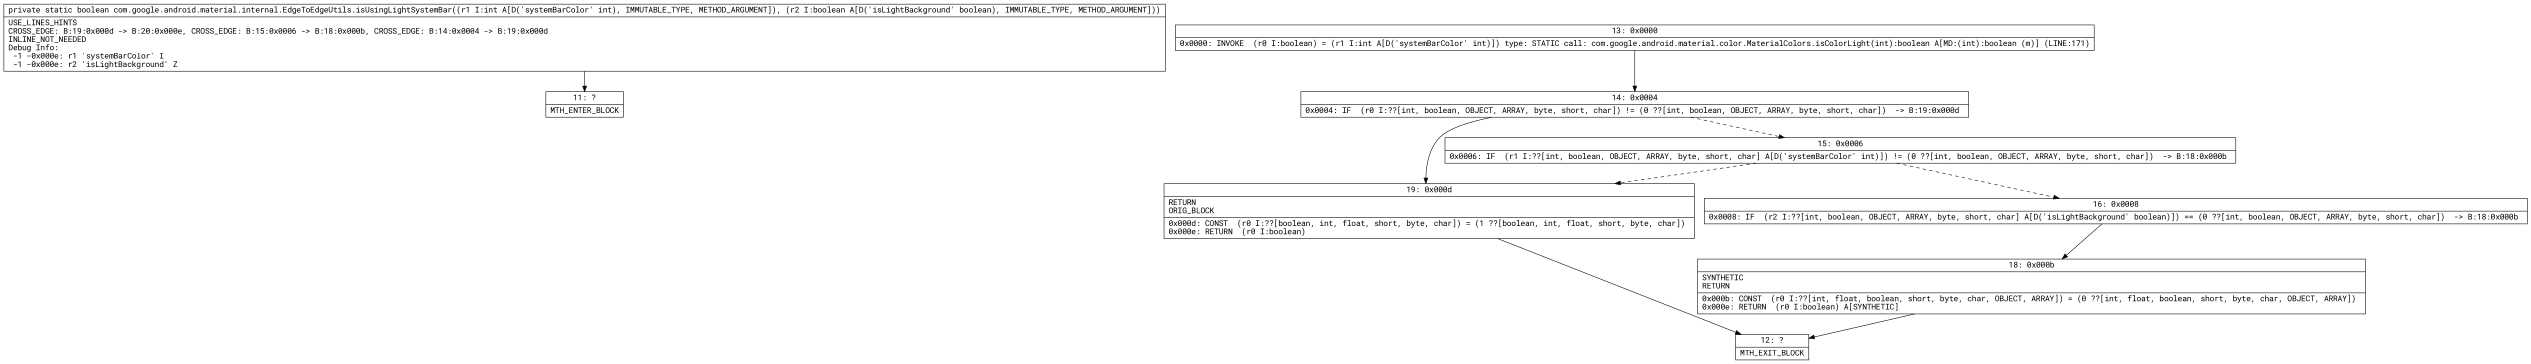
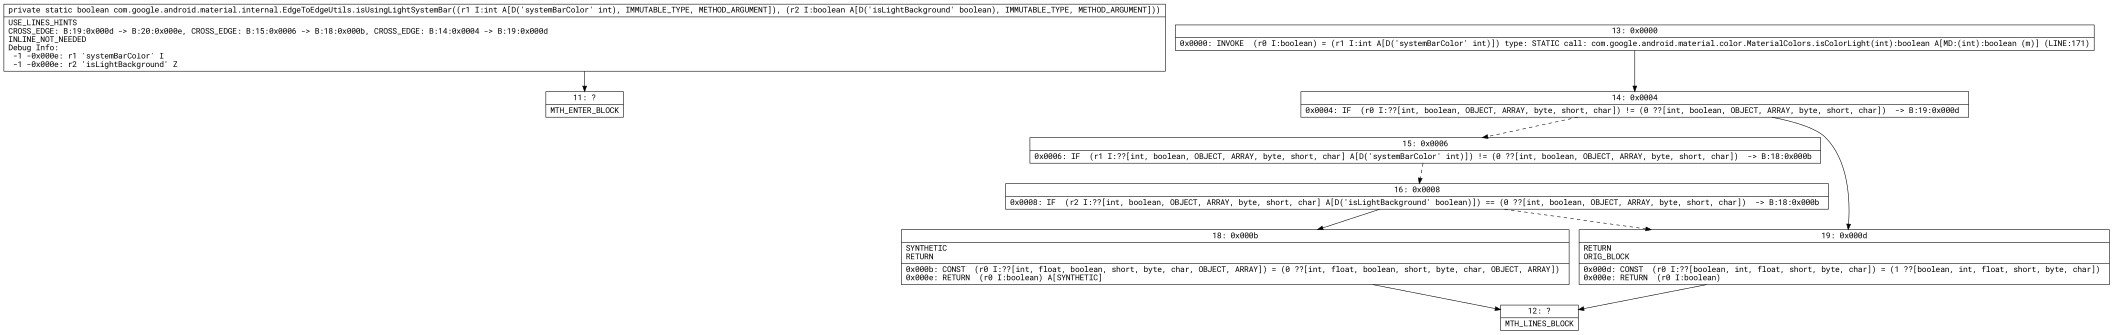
edge "15: 0x0006" -> "19: 0x000d": now "16: 0x0008" -> "19: 0x000d"
node "12: ?": text "MTH_EXIT_BLOCK" -> "MTH_LINES_BLOCK"
